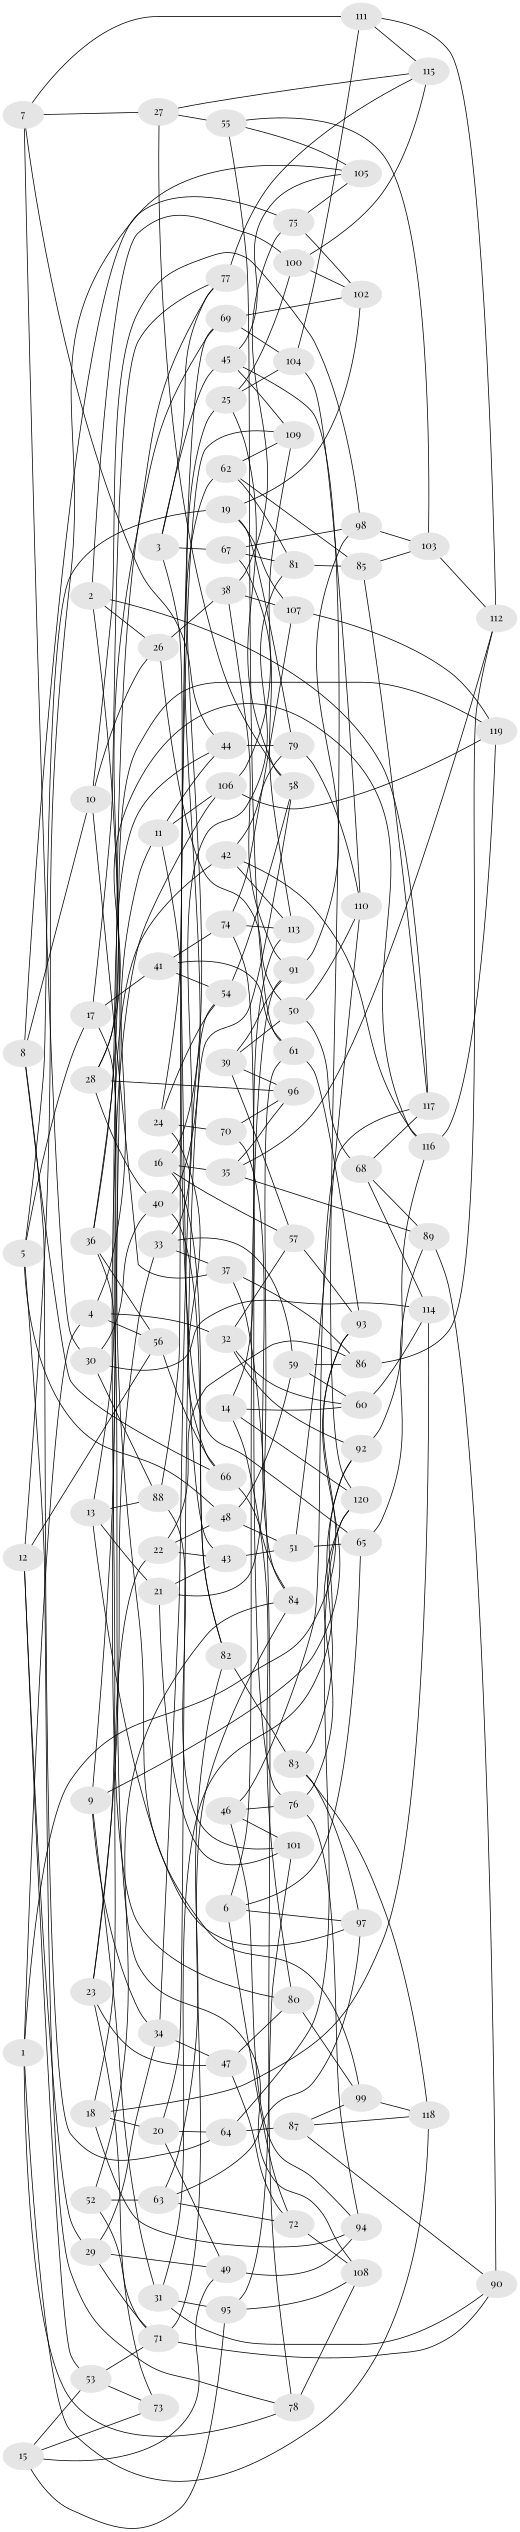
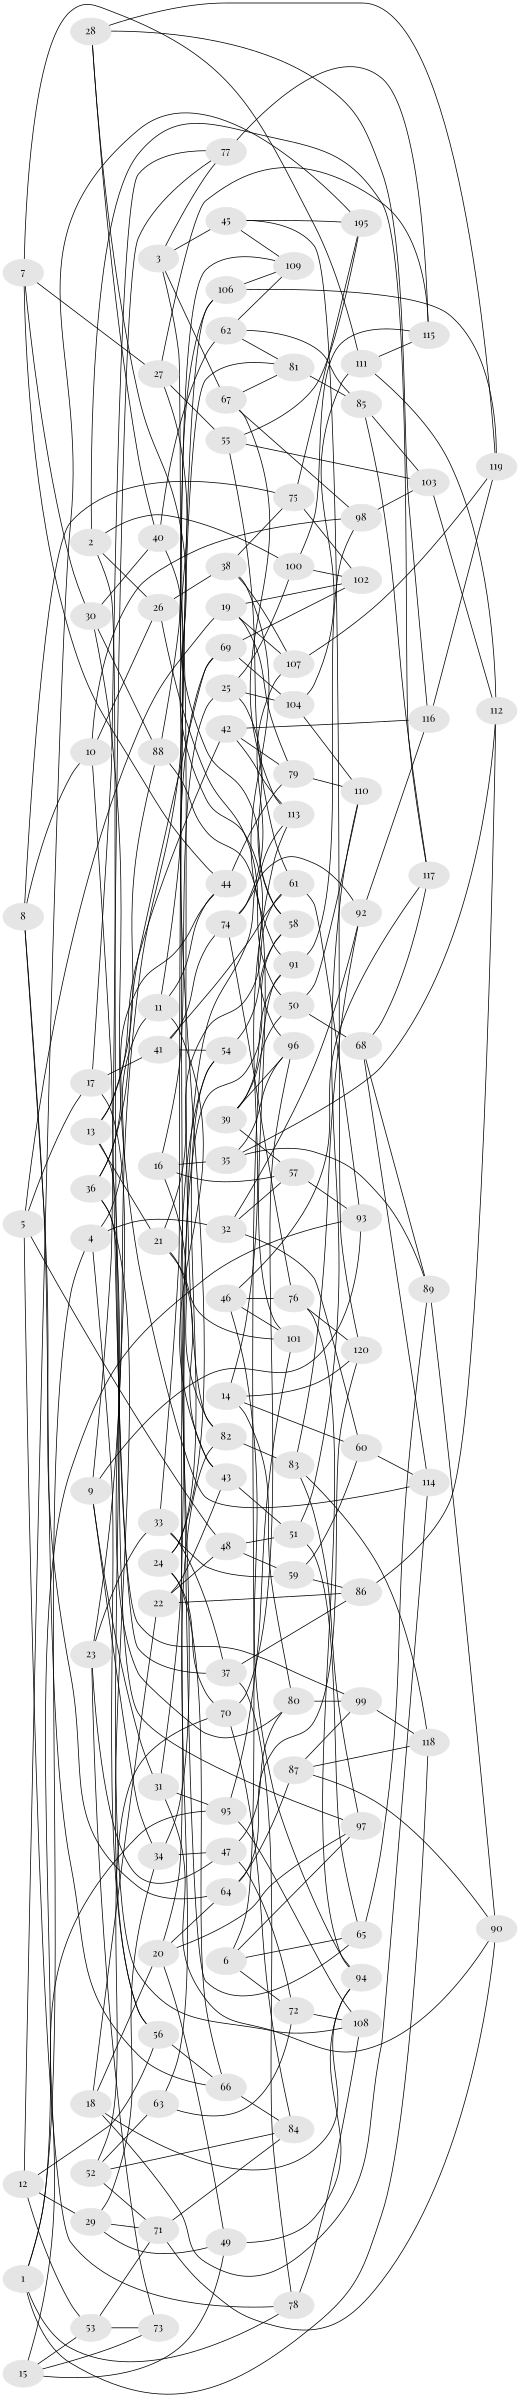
node "105": label "105" -> "195"
edge "70" -- "52": added
edge "97" -- "63": now "97" -- "20"
